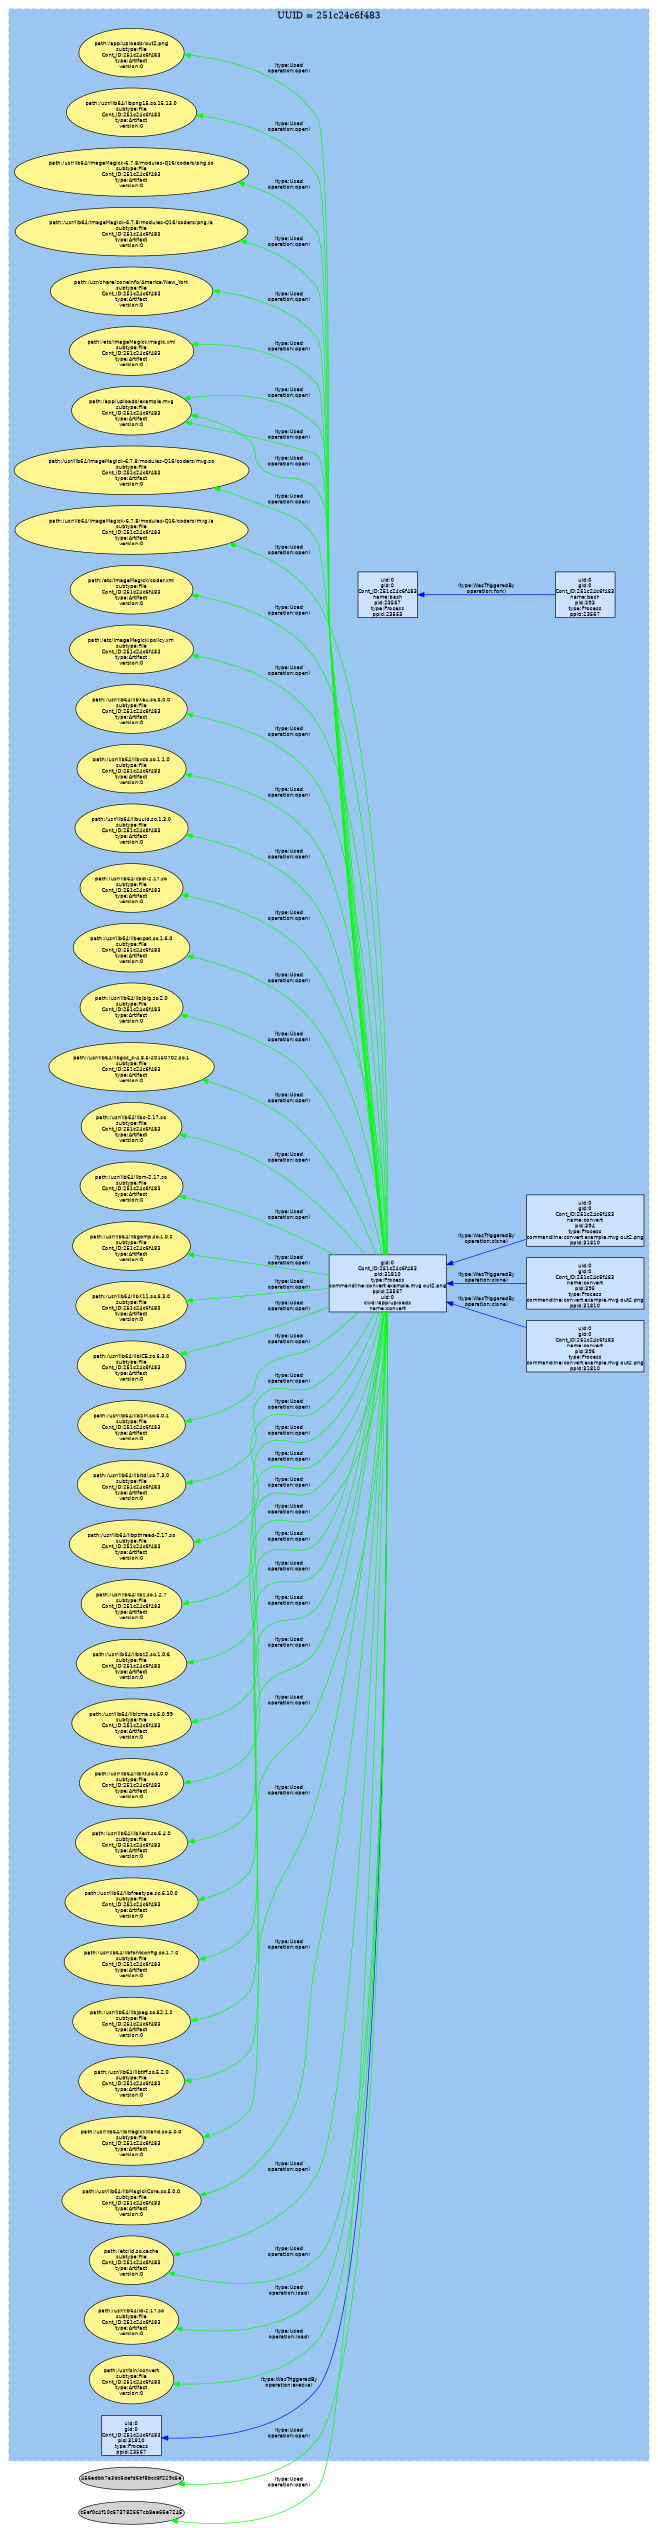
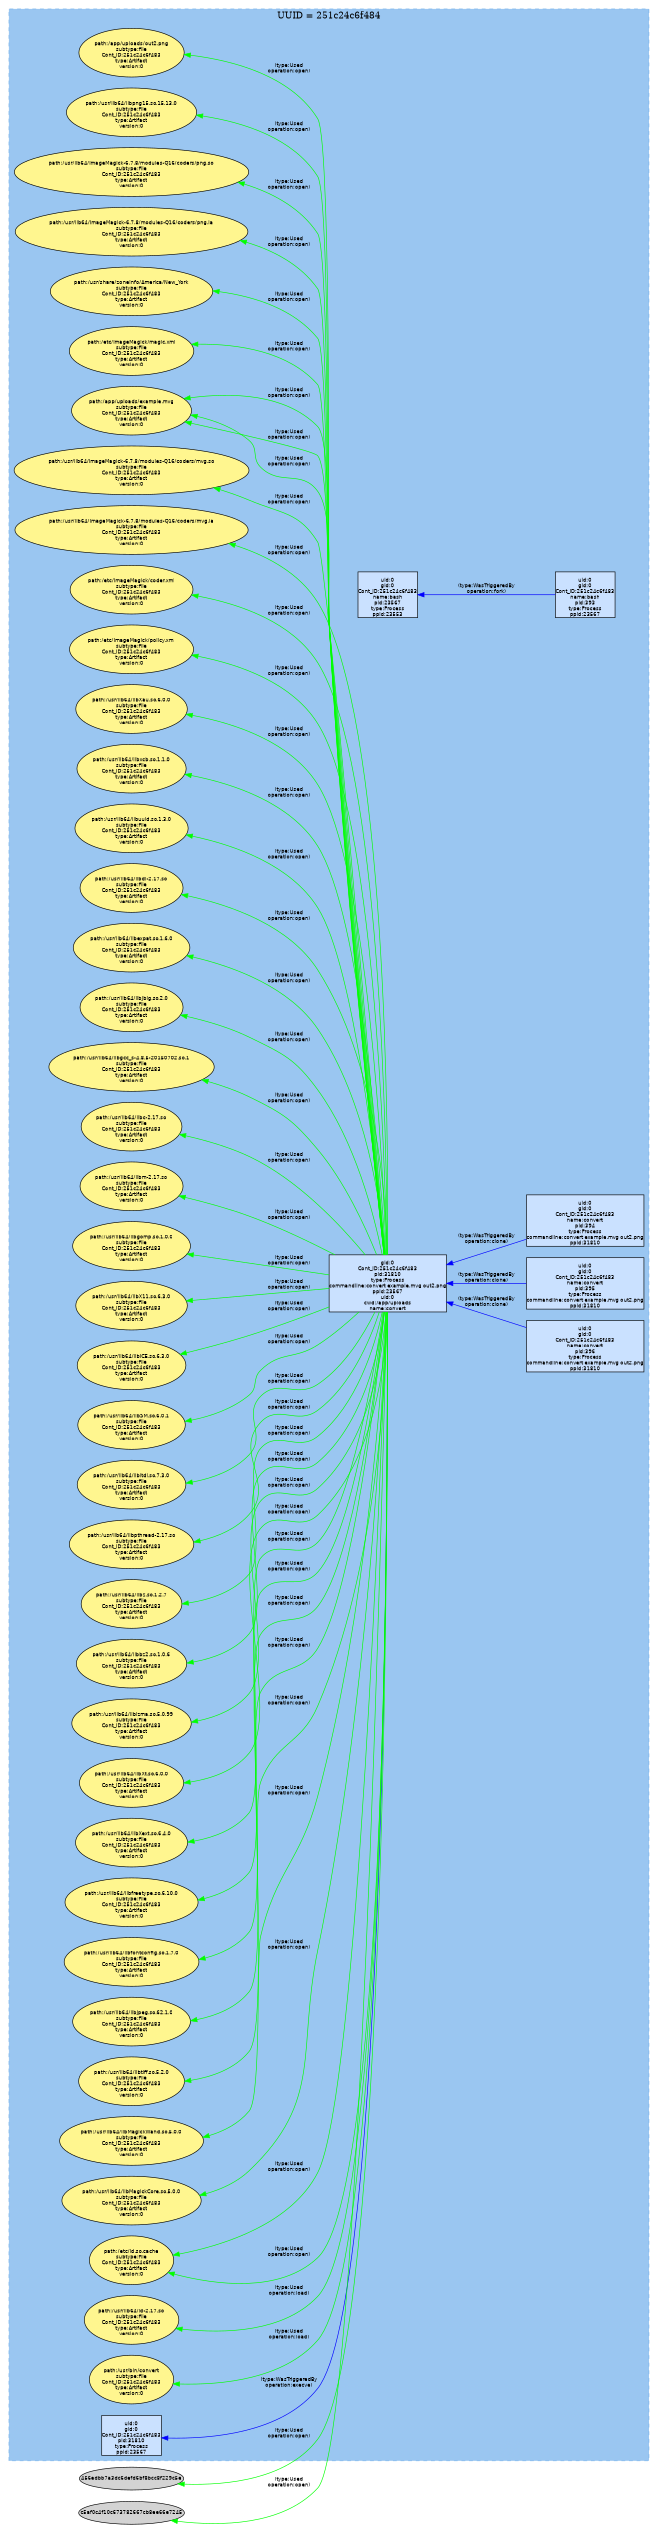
cluster "UUID = 251c24c6f483": label "UUID = 251c24c6f483" -> "UUID = 251c24c6f484"
